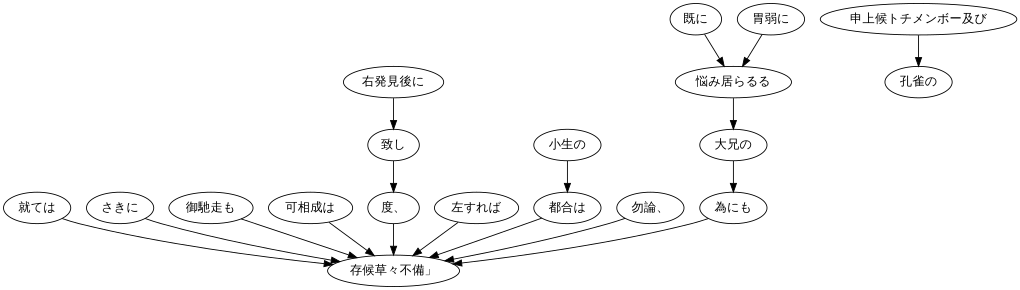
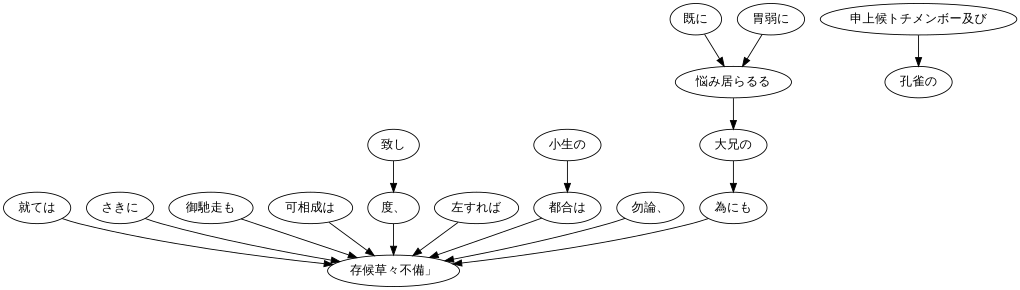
node "右発見後に": removed
